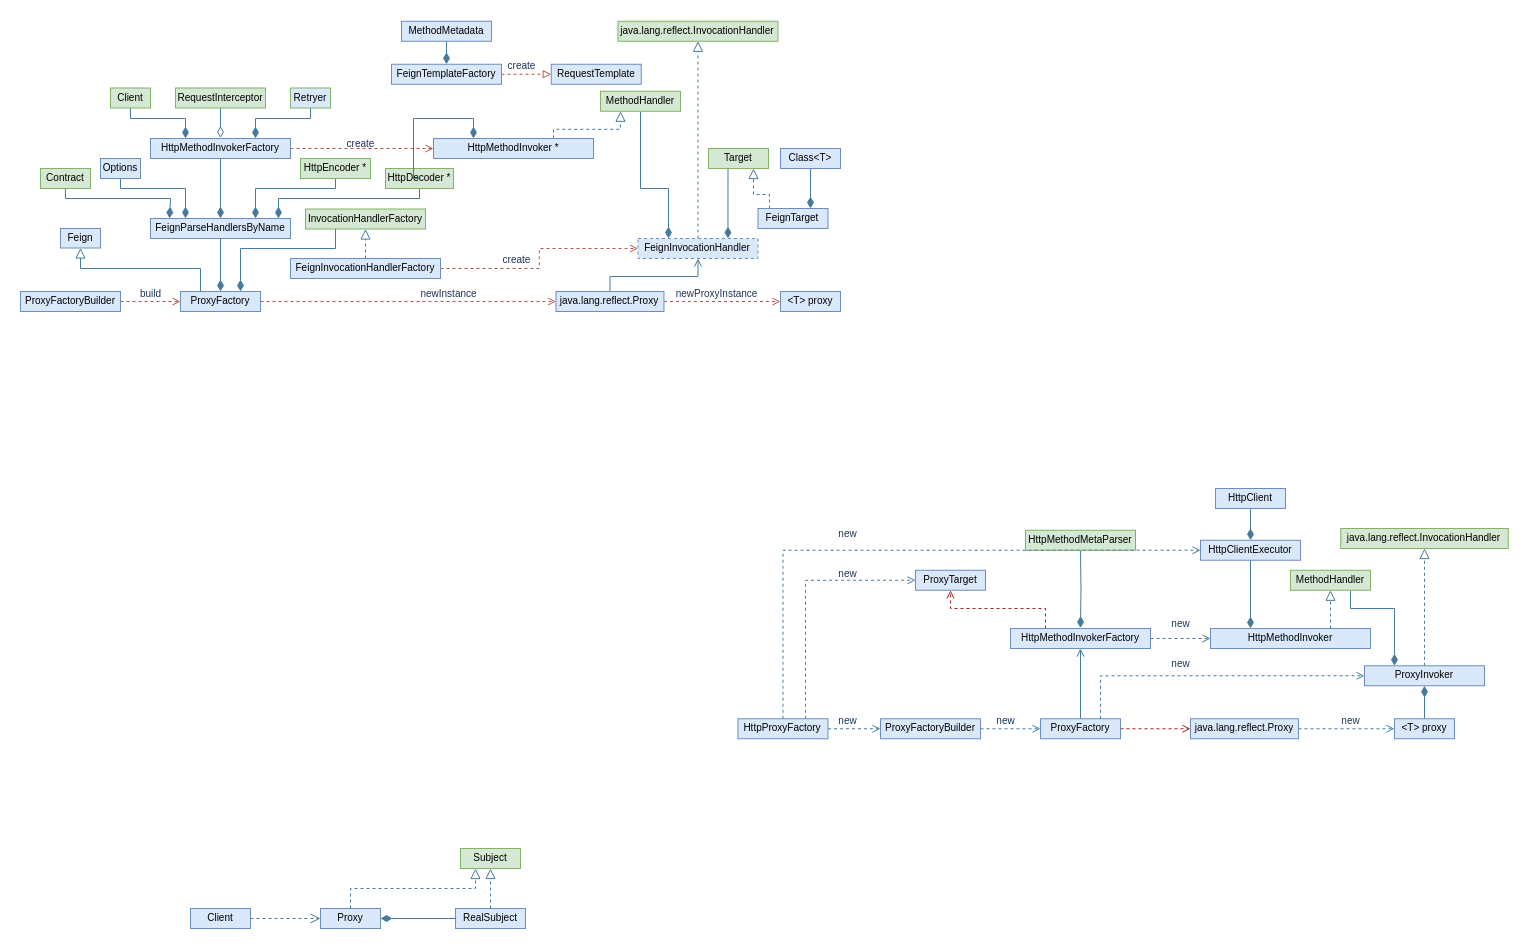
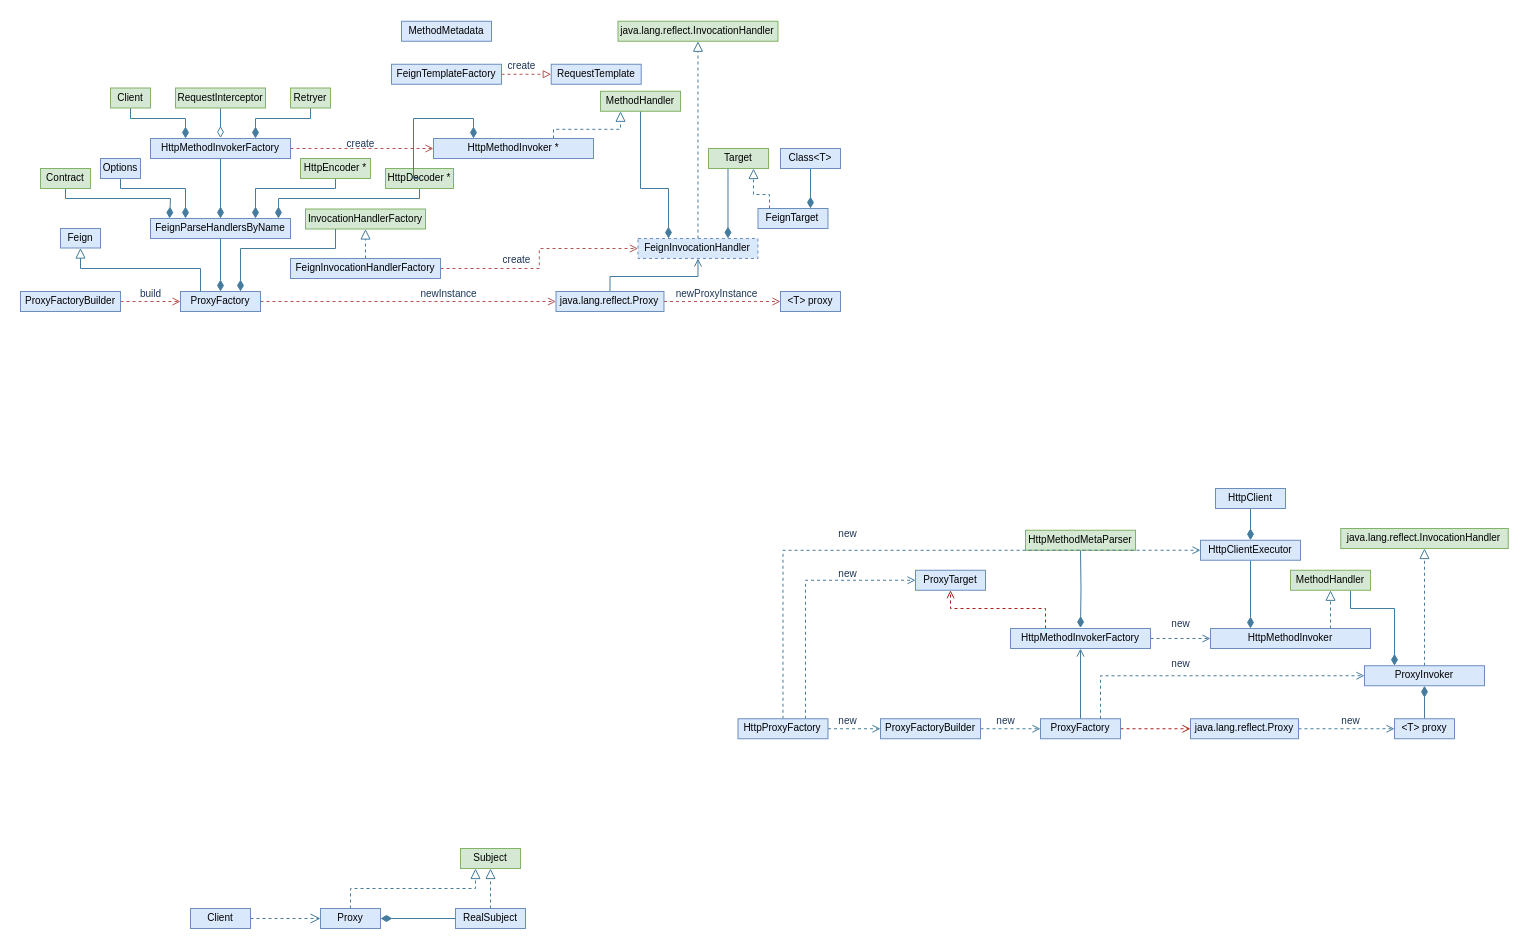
edge "MethodMetadata" -> "FeignTemplateFactory": removed
node "Retryer": fillcolor #dae8fc -> #d5e8d4
